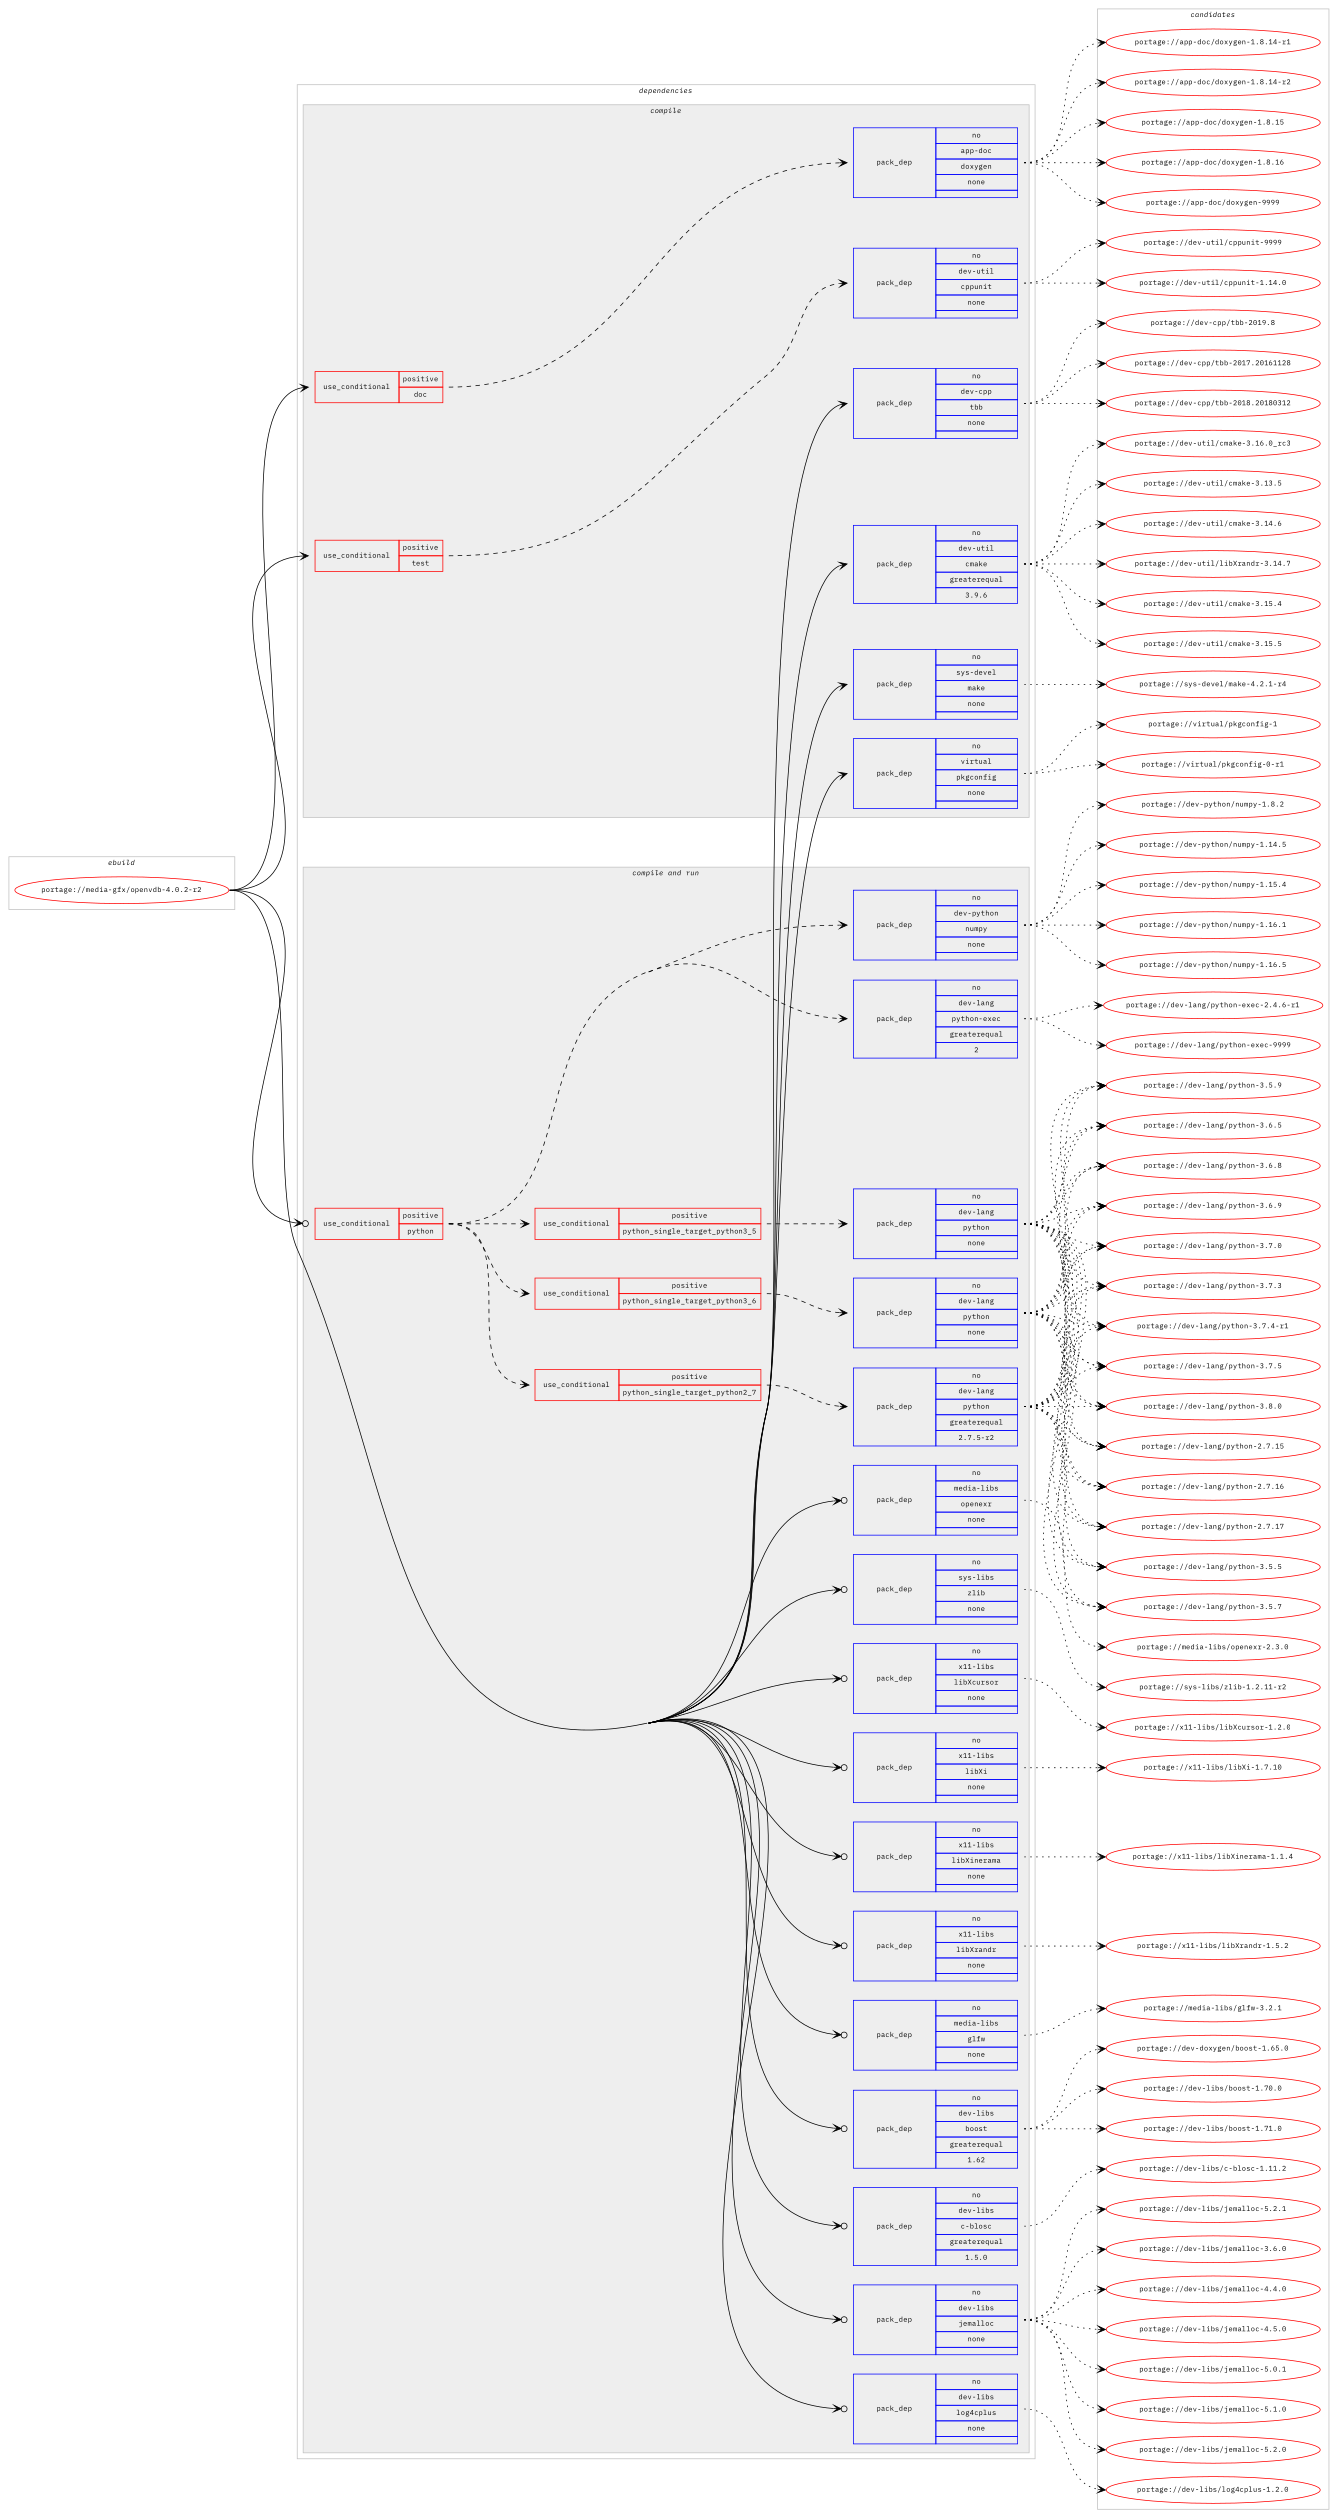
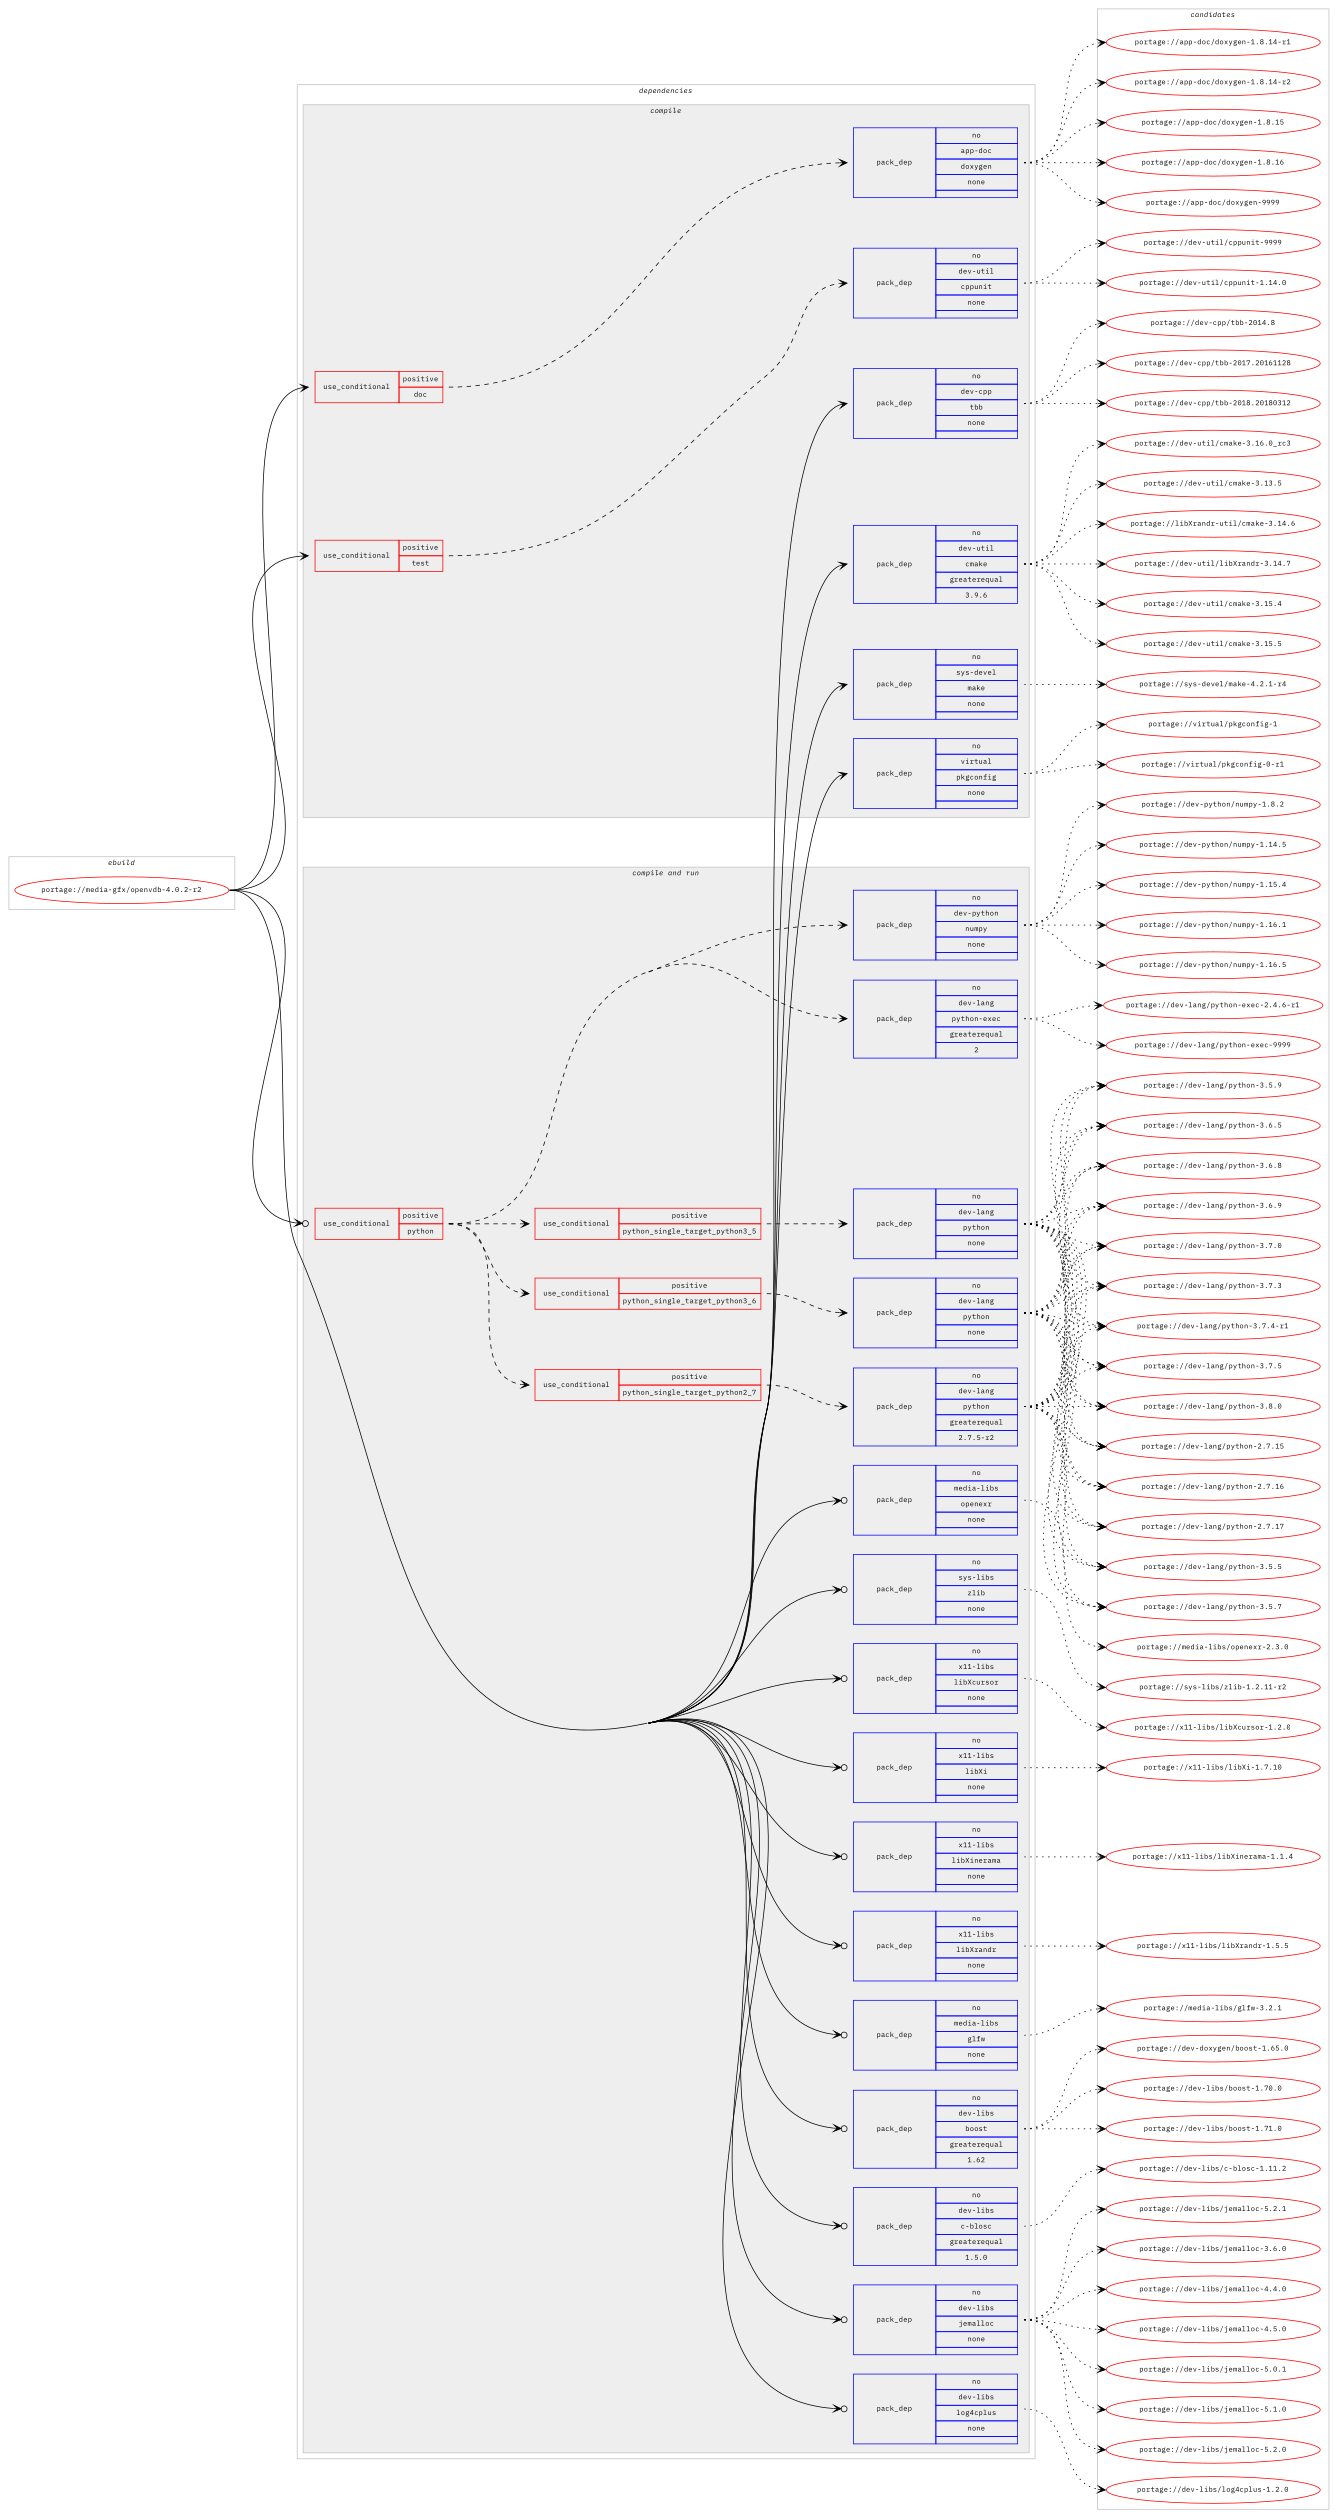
node "portage://dev-cpp/tbb-2019.8": label "portage://dev-cpp/tbb-2019.8" -> "portage://dev-cpp/tbb-2014.8"
node "portage://dev-util/cmake-3.14.6": label "portage://dev-util/cmake-3.14.6" -> "portage://libXrandr-util/cmake-3.14.6"
node "portage://x11-libs/libXrandr-1.5.2": label "portage://x11-libs/libXrandr-1.5.2" -> "portage://x11-libs/libXrandr-1.5.5"
